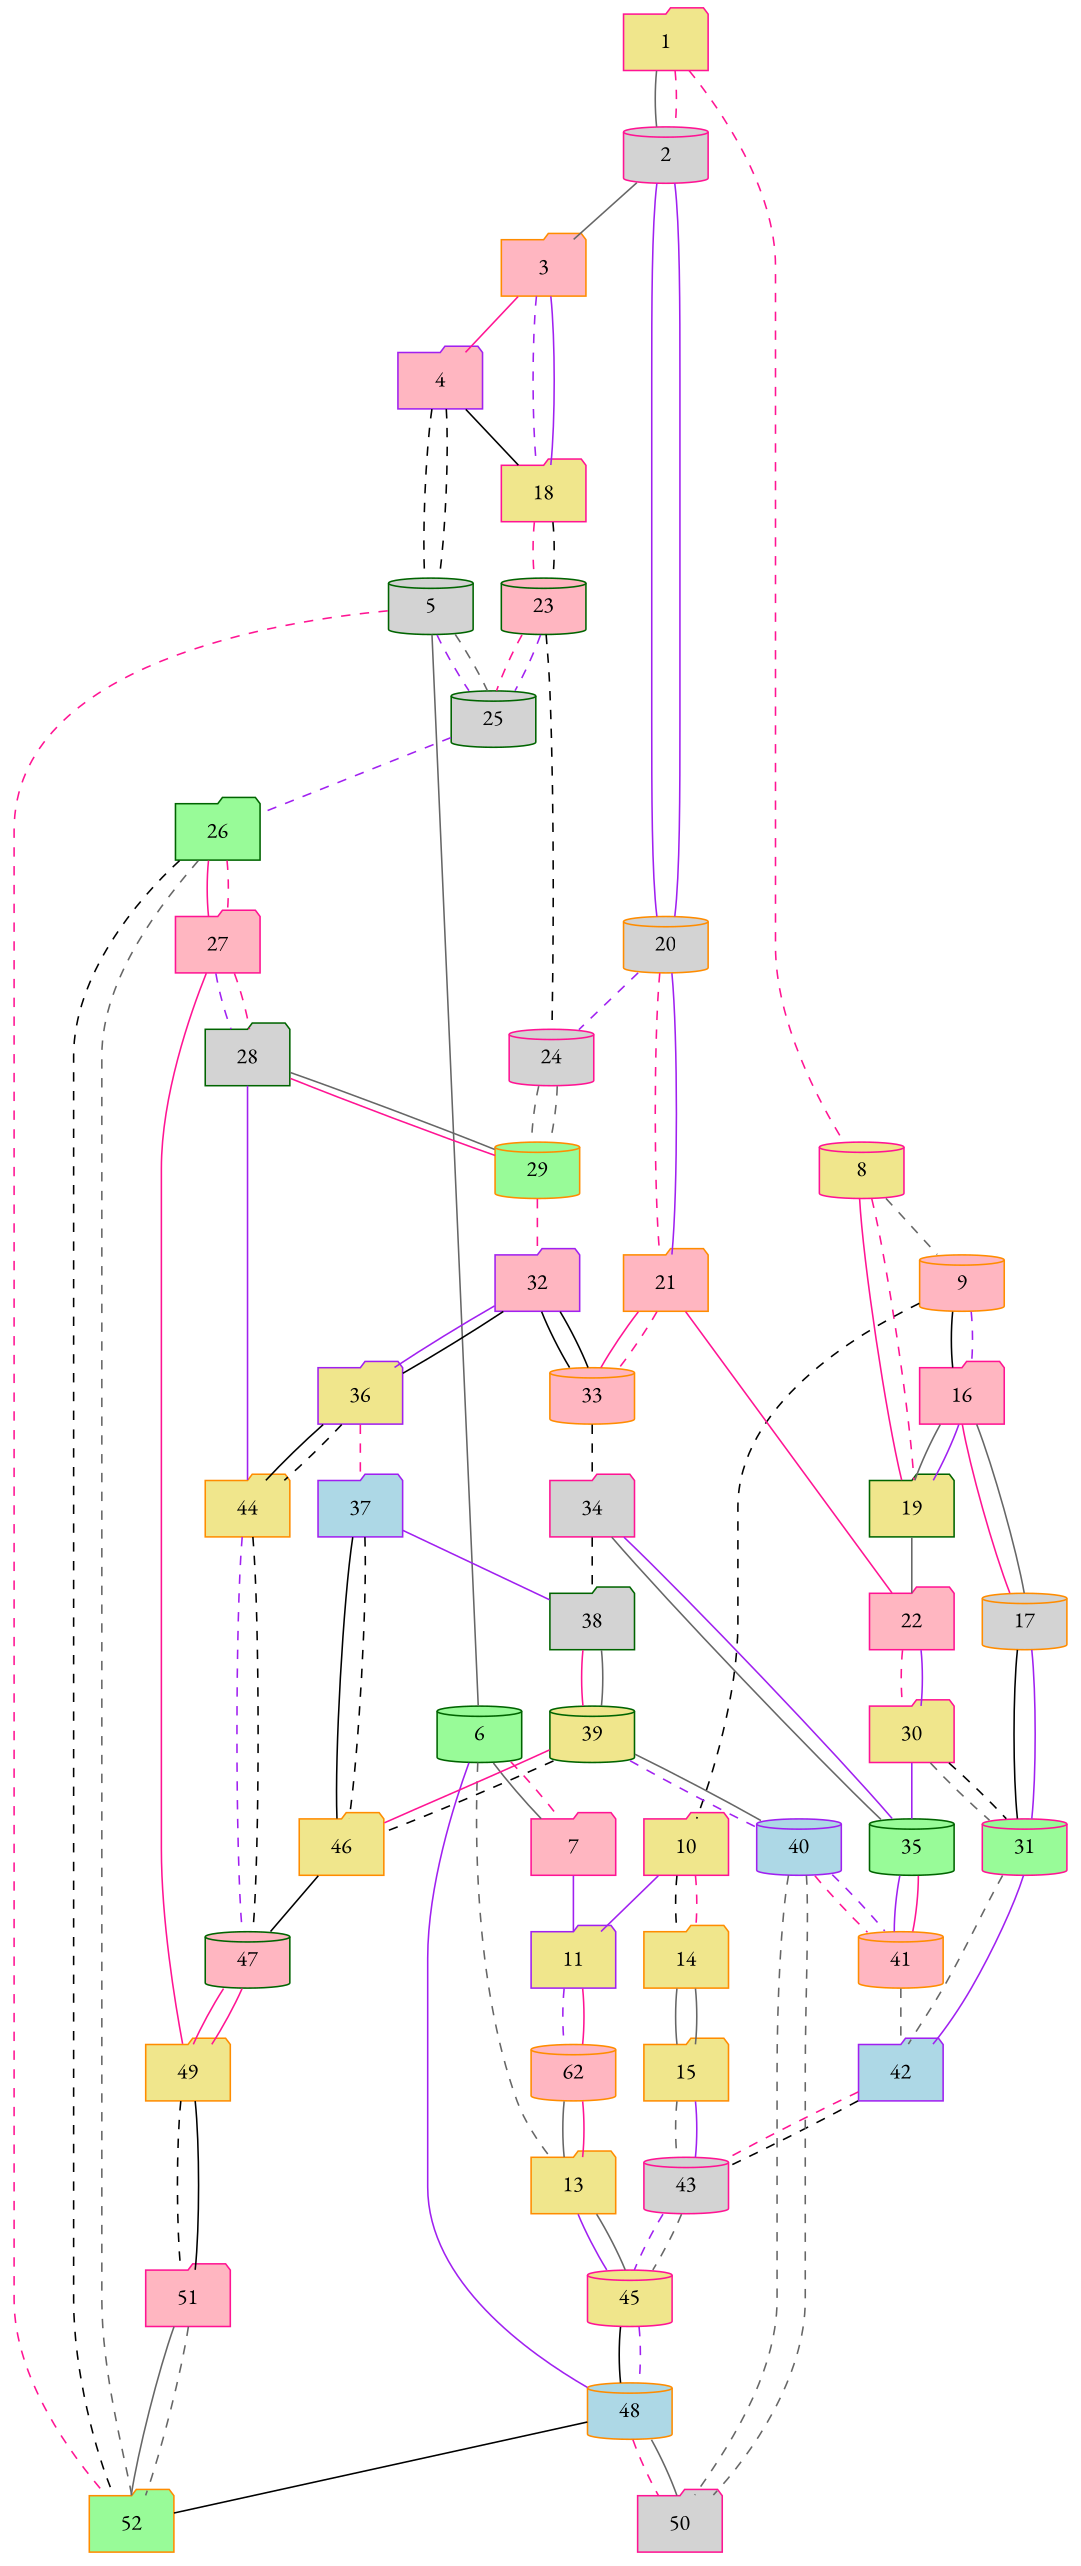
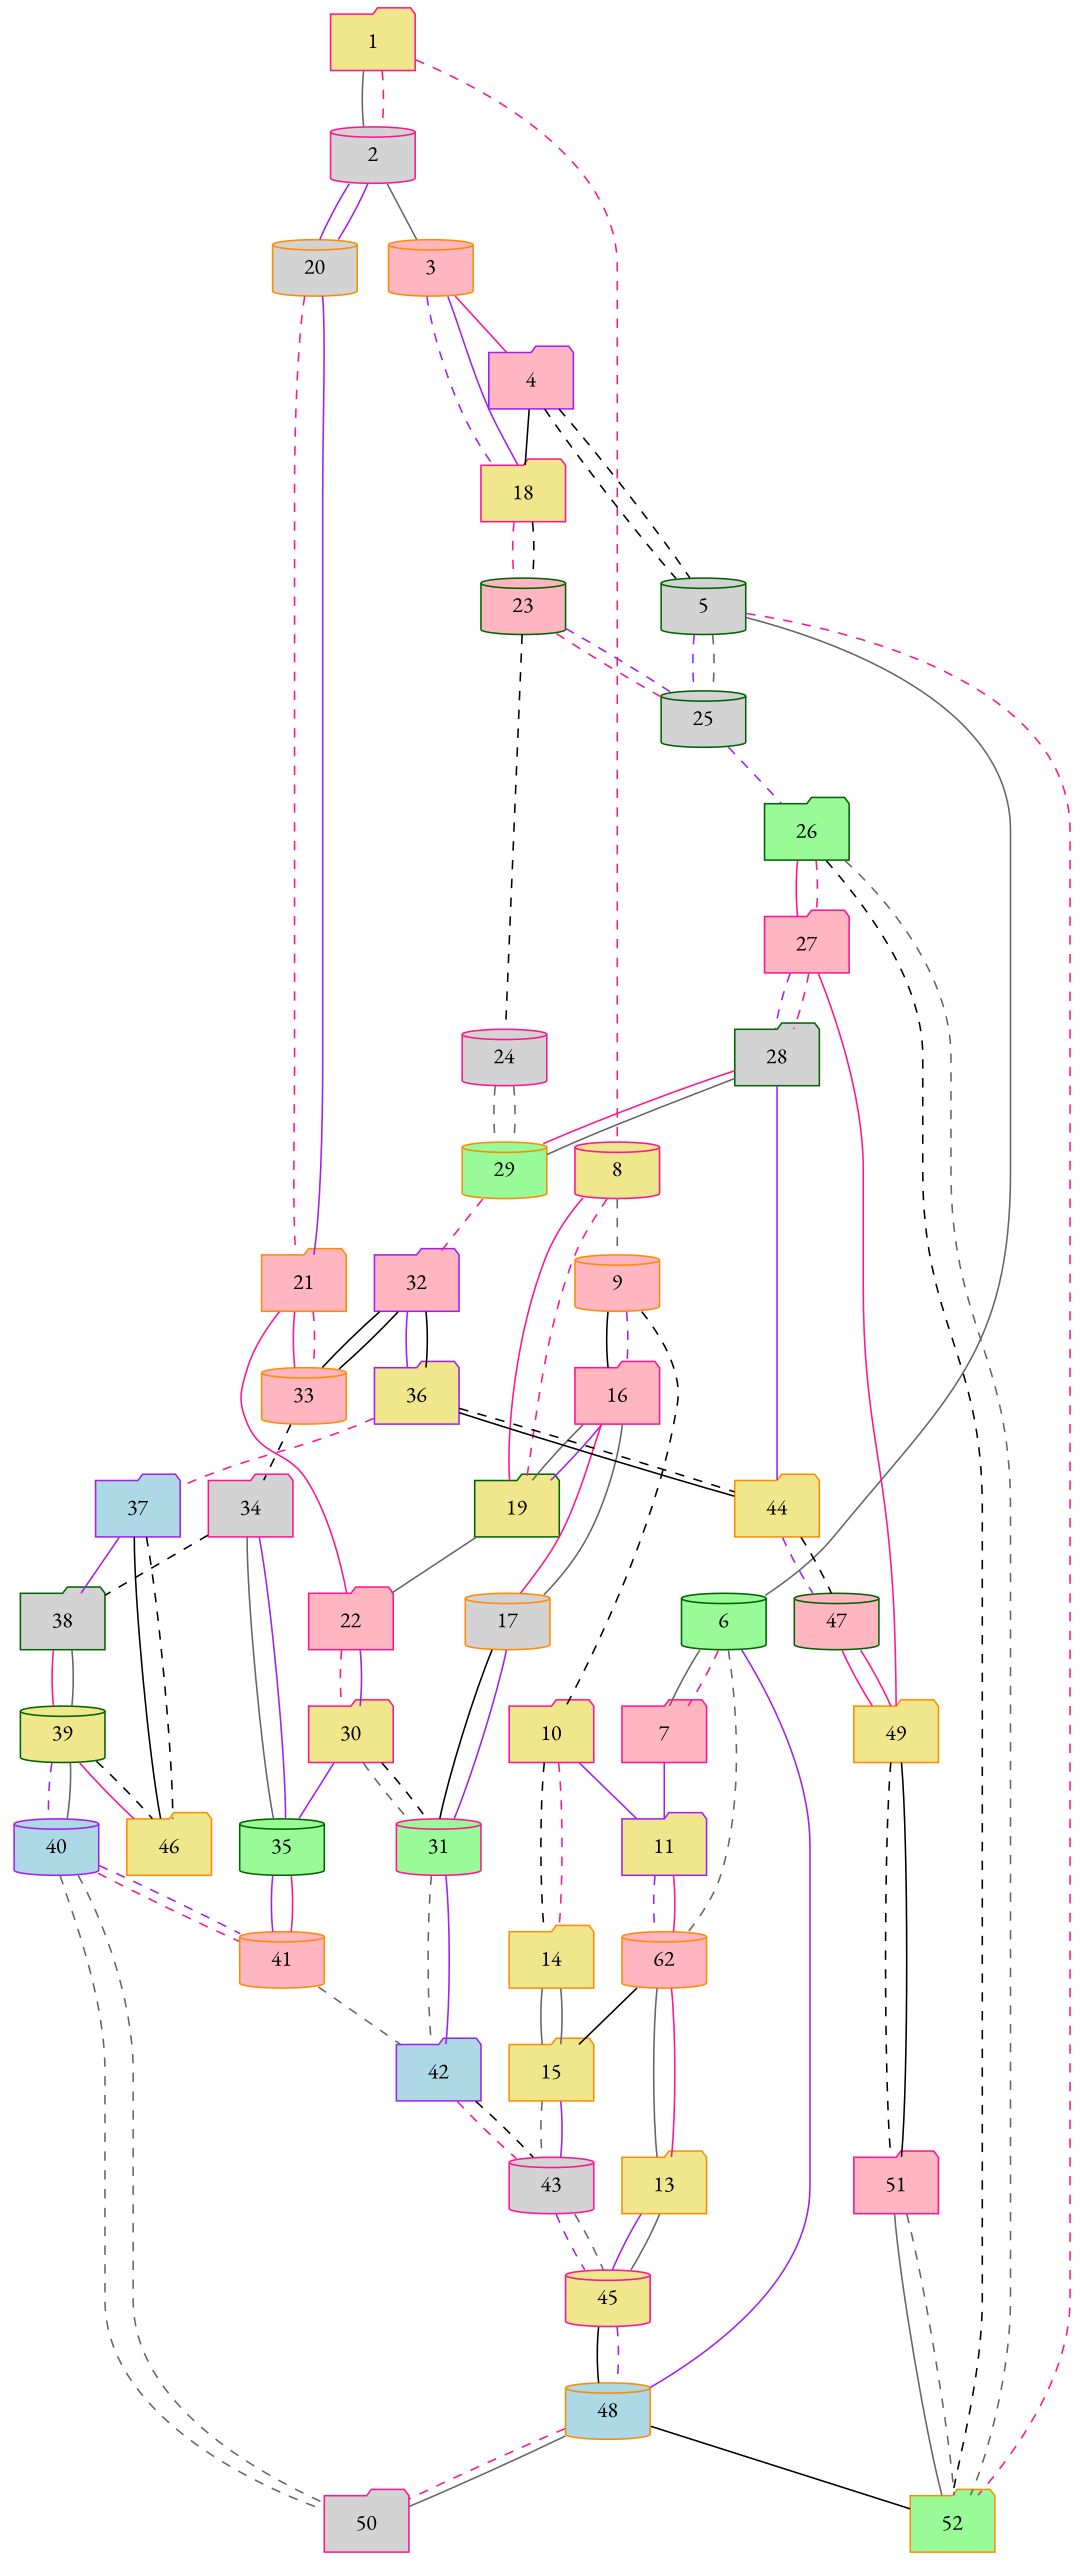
node "3": shape folder -> cylinder
edge "20" -- "24": removed
edge "46" -- "47": removed
edge "6" -- "13": now "6" -- "62"
edge "62" -- "15": added
